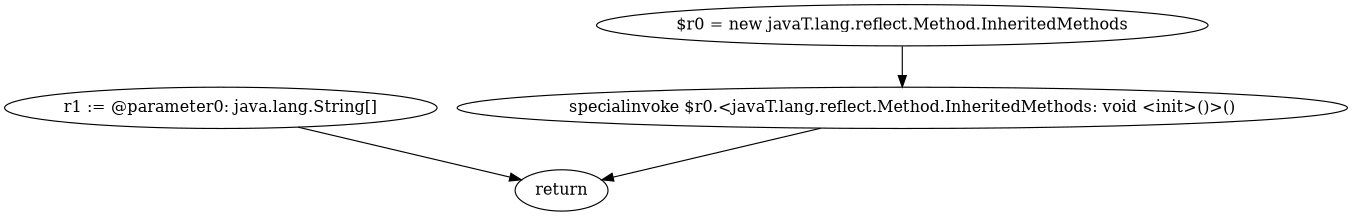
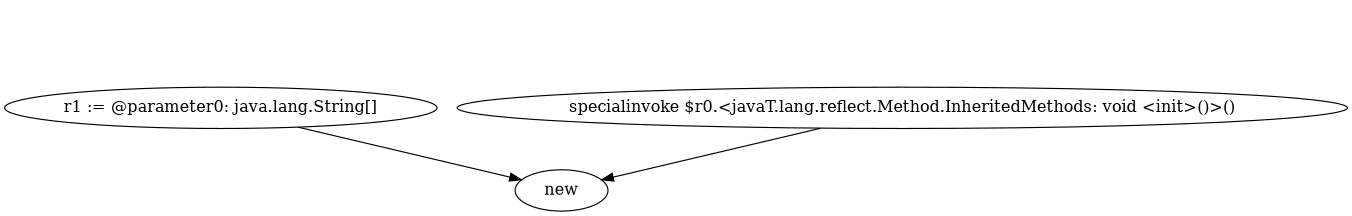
node "$r0 = new javaT.lang.reflect.Method.InheritedMethods": removed
node "return": label "return" -> "new"
